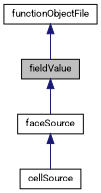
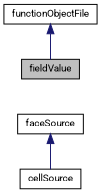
edge "faceSource" -> "fieldValue": removed
